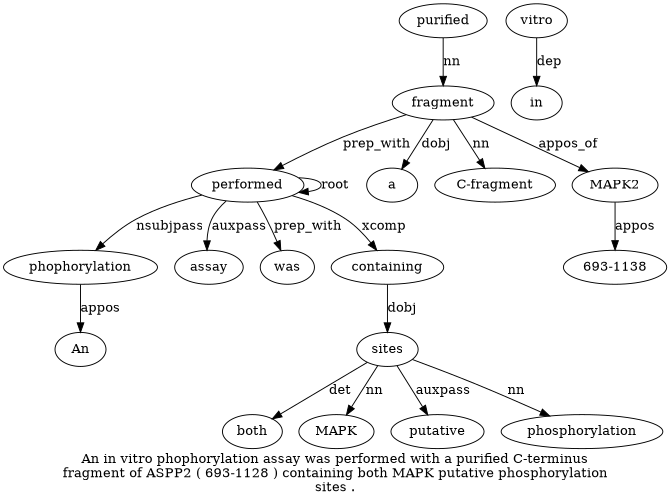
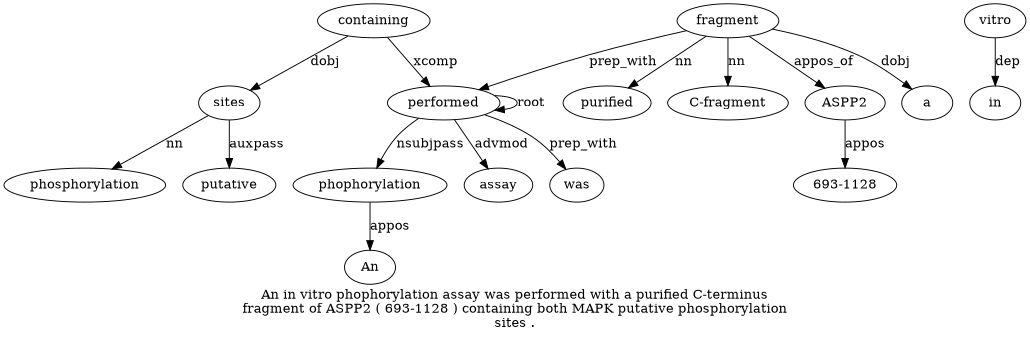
edge "purified" -> "fragment": reversed
node "MAPK2": label "MAPK2" -> "ASPP2"
edge "performed" -> "containing": reversed
edge "performed" -> "assay": label "auxpass" -> "advmod"
node "693-1138": label "693-1138" -> "693-1128"
node "both": removed
node "MAPK": removed
